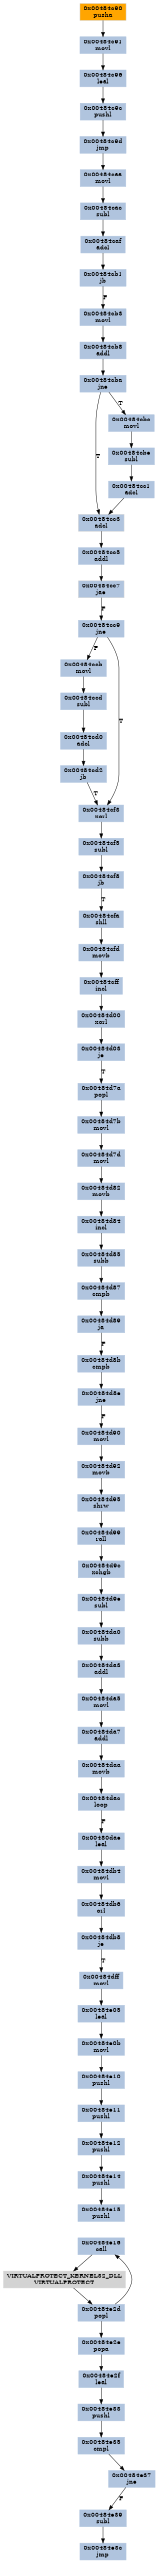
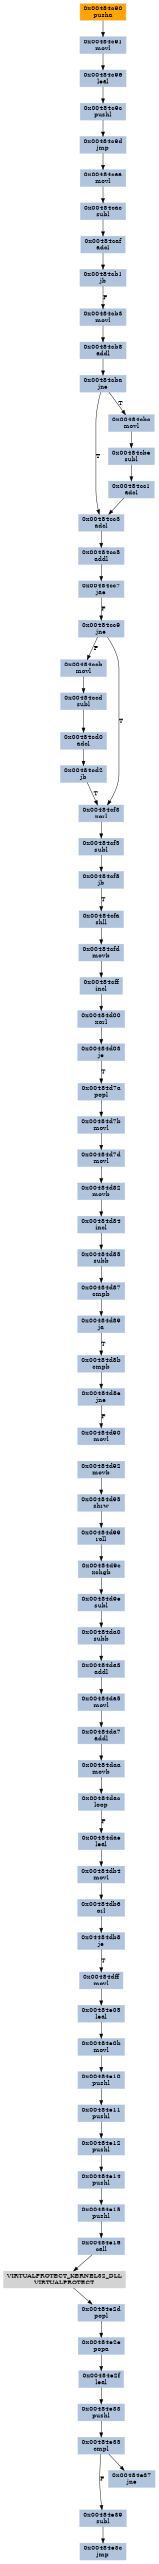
edge "0x00484d89 ja" -> "0x00484d8b cmpb": label "F" -> "T"
edge "0x00484d90 movl" -> "0x00484d92 movb": removed
node "0x00480dae leal": label "0x00480dae leal" -> "0x00484dae leal"
node "0x00484db8 je": label "0x00484db8 je" -> "0x04484db8 je"
edge "0x00484e2d popl" -> "0x00484e16 call": now "0x00484e15 pushl" -> "0x00484e16 call"
edge "0x00484e37 jne" -> "0x00484e39 subl": now "0x00484e35 cmpl" -> "0x00484e39 subl"
